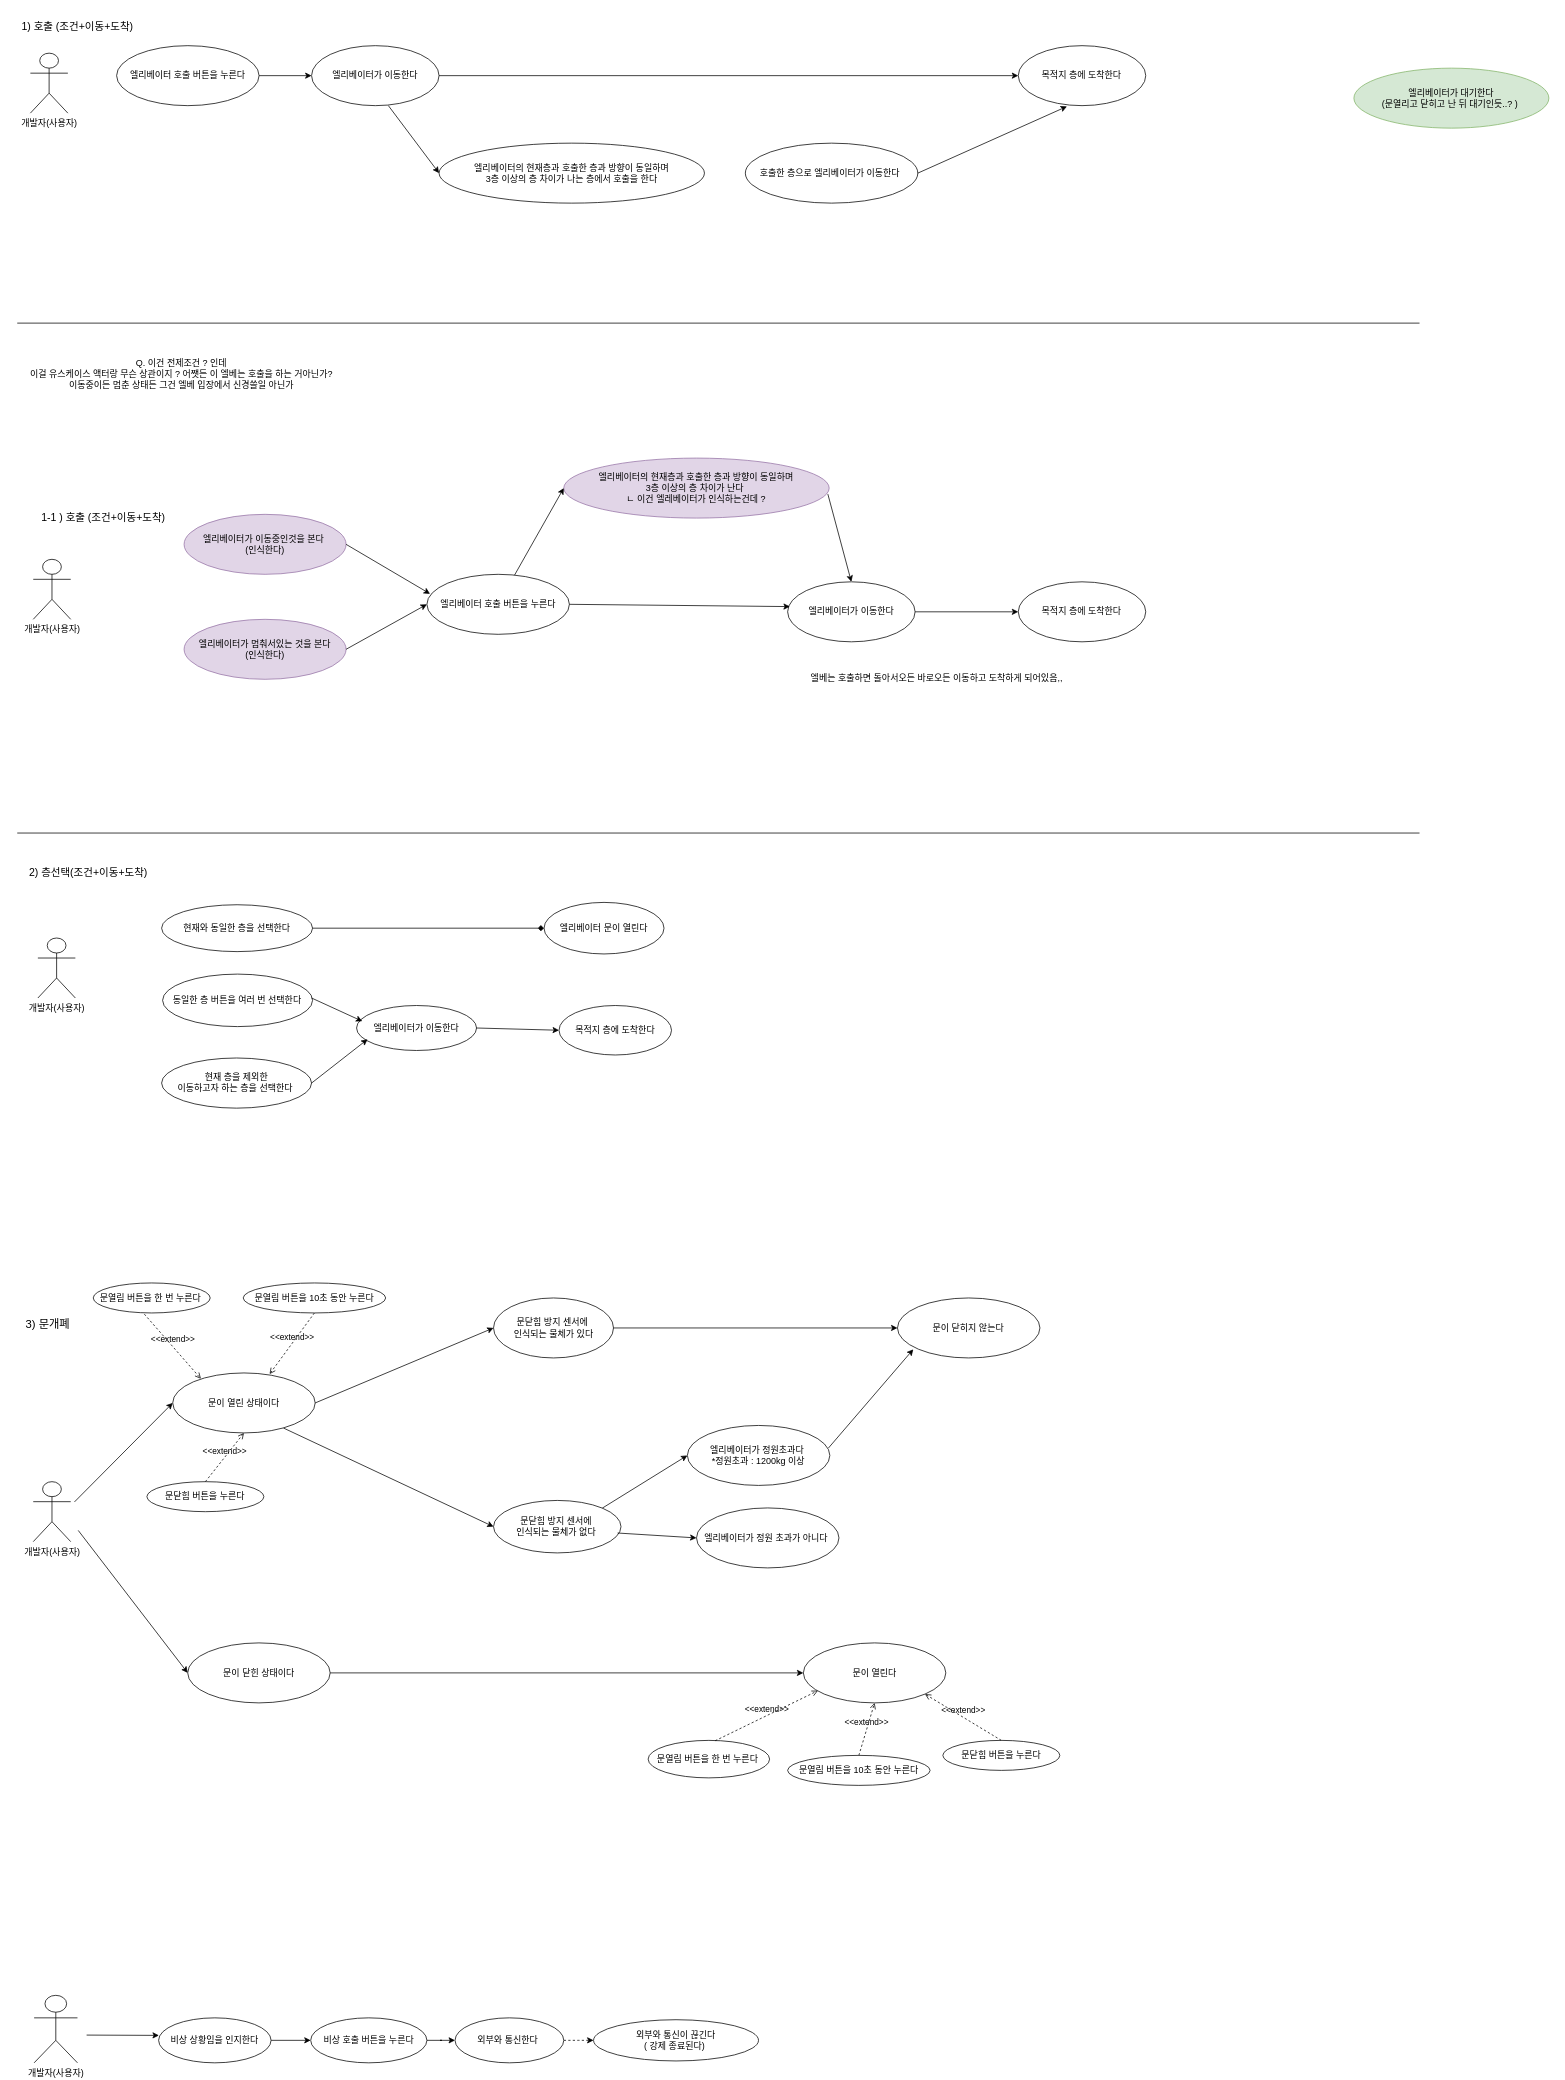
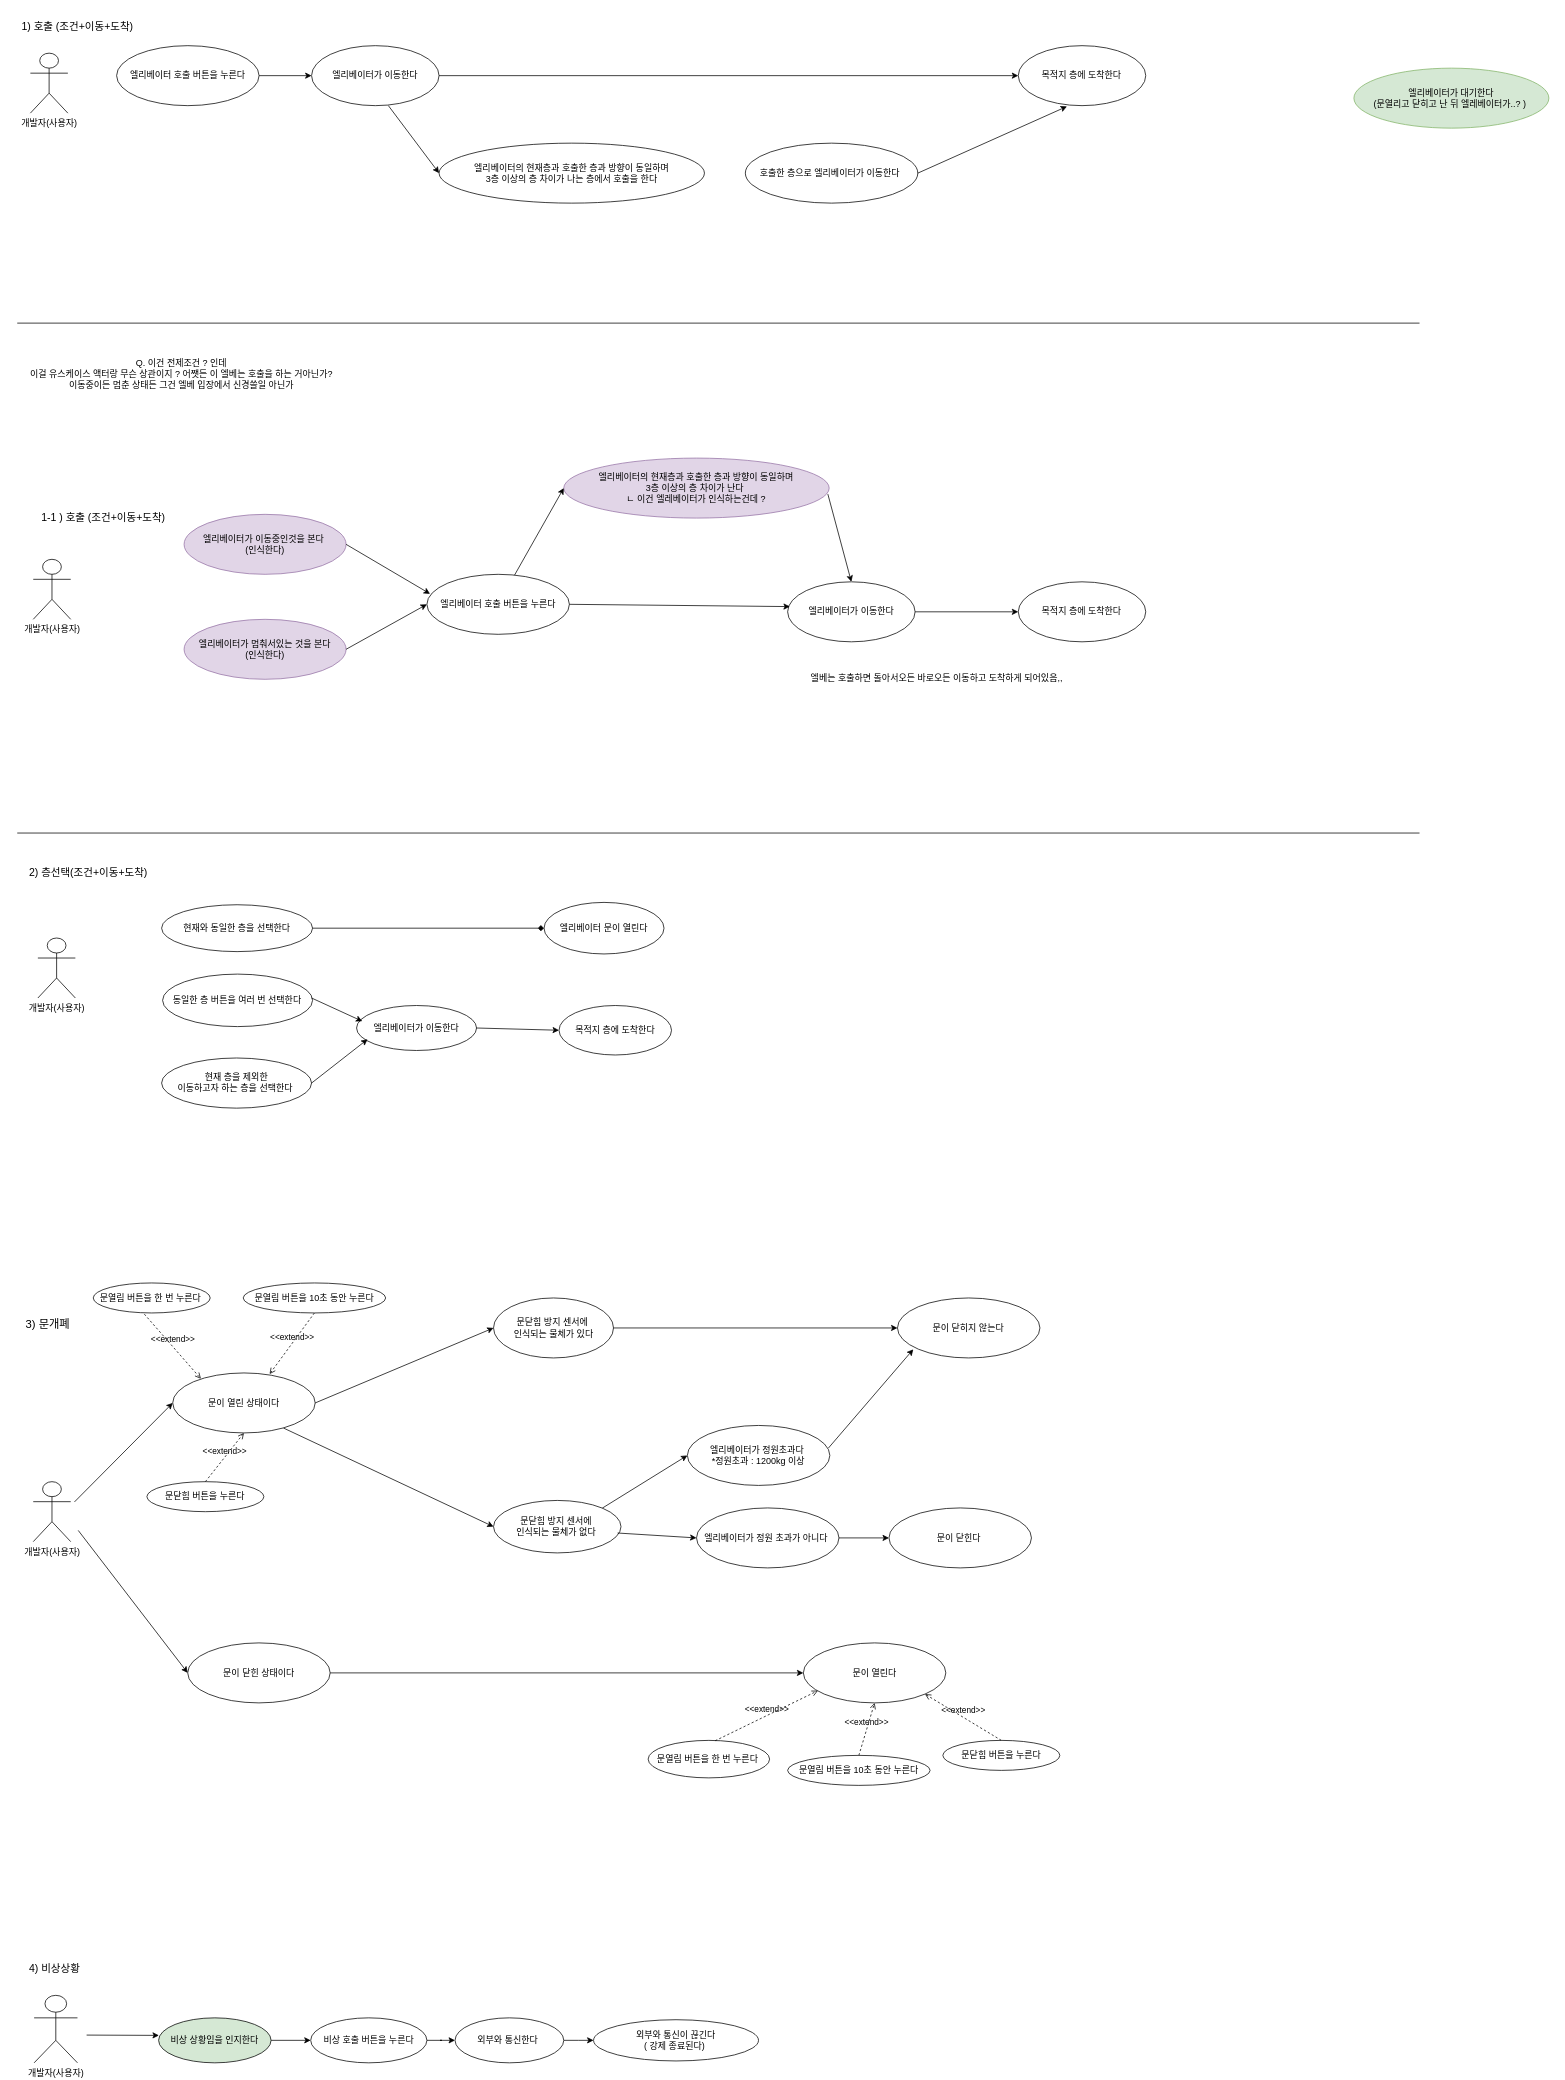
node "엘리베이터가 대기한다 (문열리고 닫히고 난 뒤 대기인듯..? )": label "엘리베이터가 대기한다 (문열리고 닫히고 난 뒤 대기인듯..? )" -> "엘리베이터가 대기한다 (문열리고 닫히고 난 뒤 엘레베이터가..? )"
edge "엘리베이터가 정원 초과가 아니다" -> "문이 닫힌다": added
node "문이 닫힌다": added
node "4) 비상상황": added
node "비상 상황임을 인지한다": fillcolor #ffffff -> #d5e8d4
edge "외부와 통신한다" -> "외부와 통신이 끊긴다 ( 강제 종료된다)": style dashed -> solid
